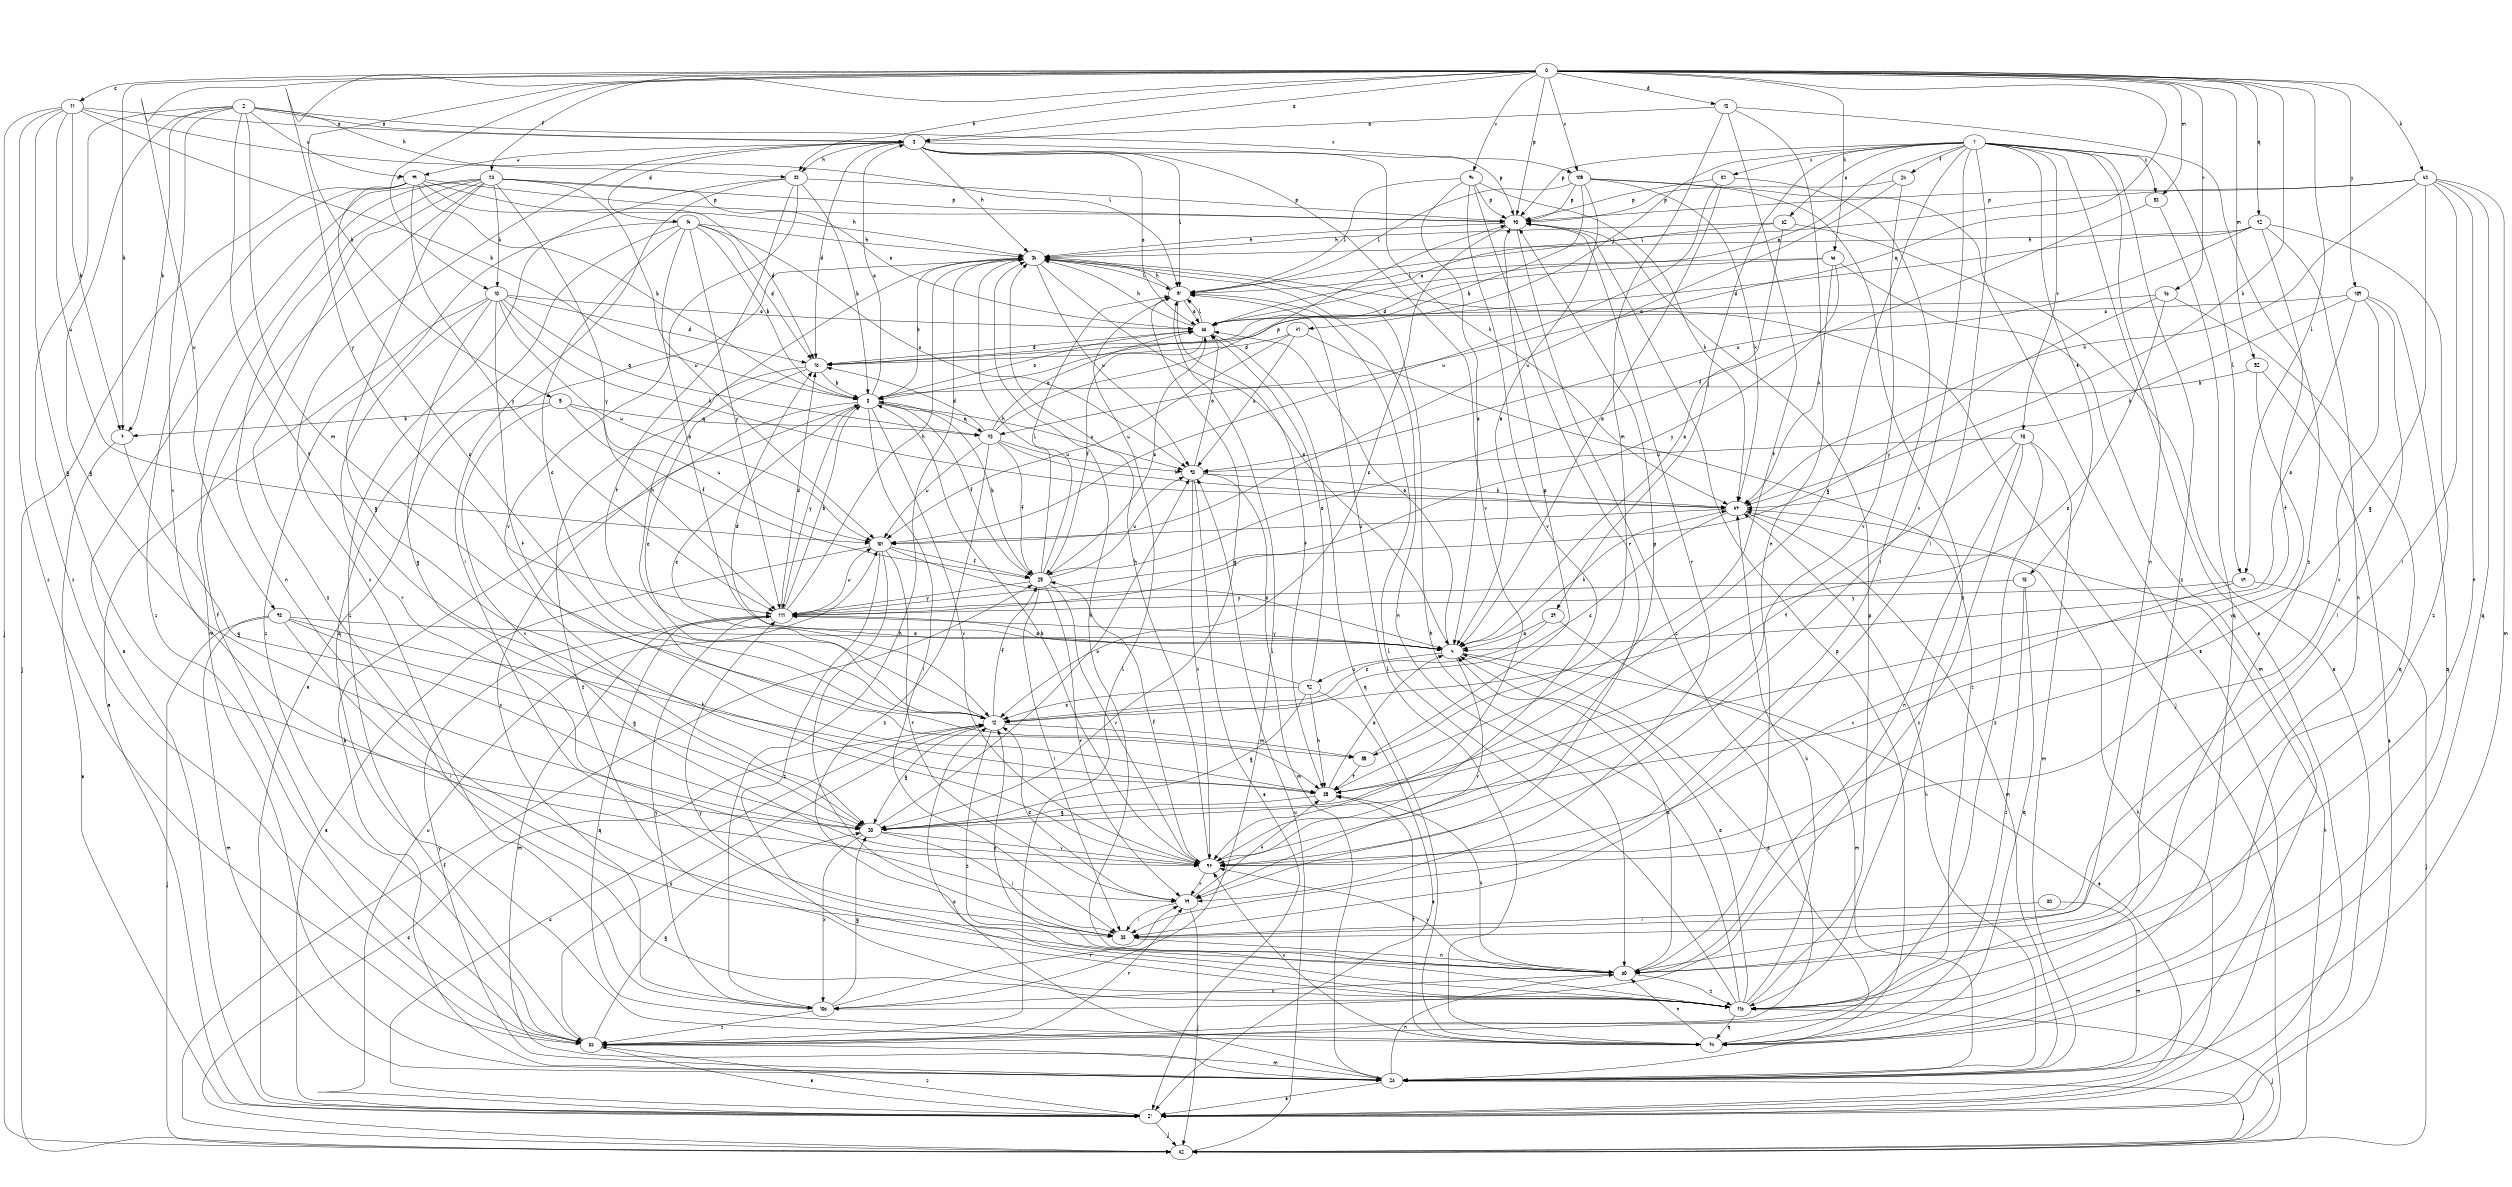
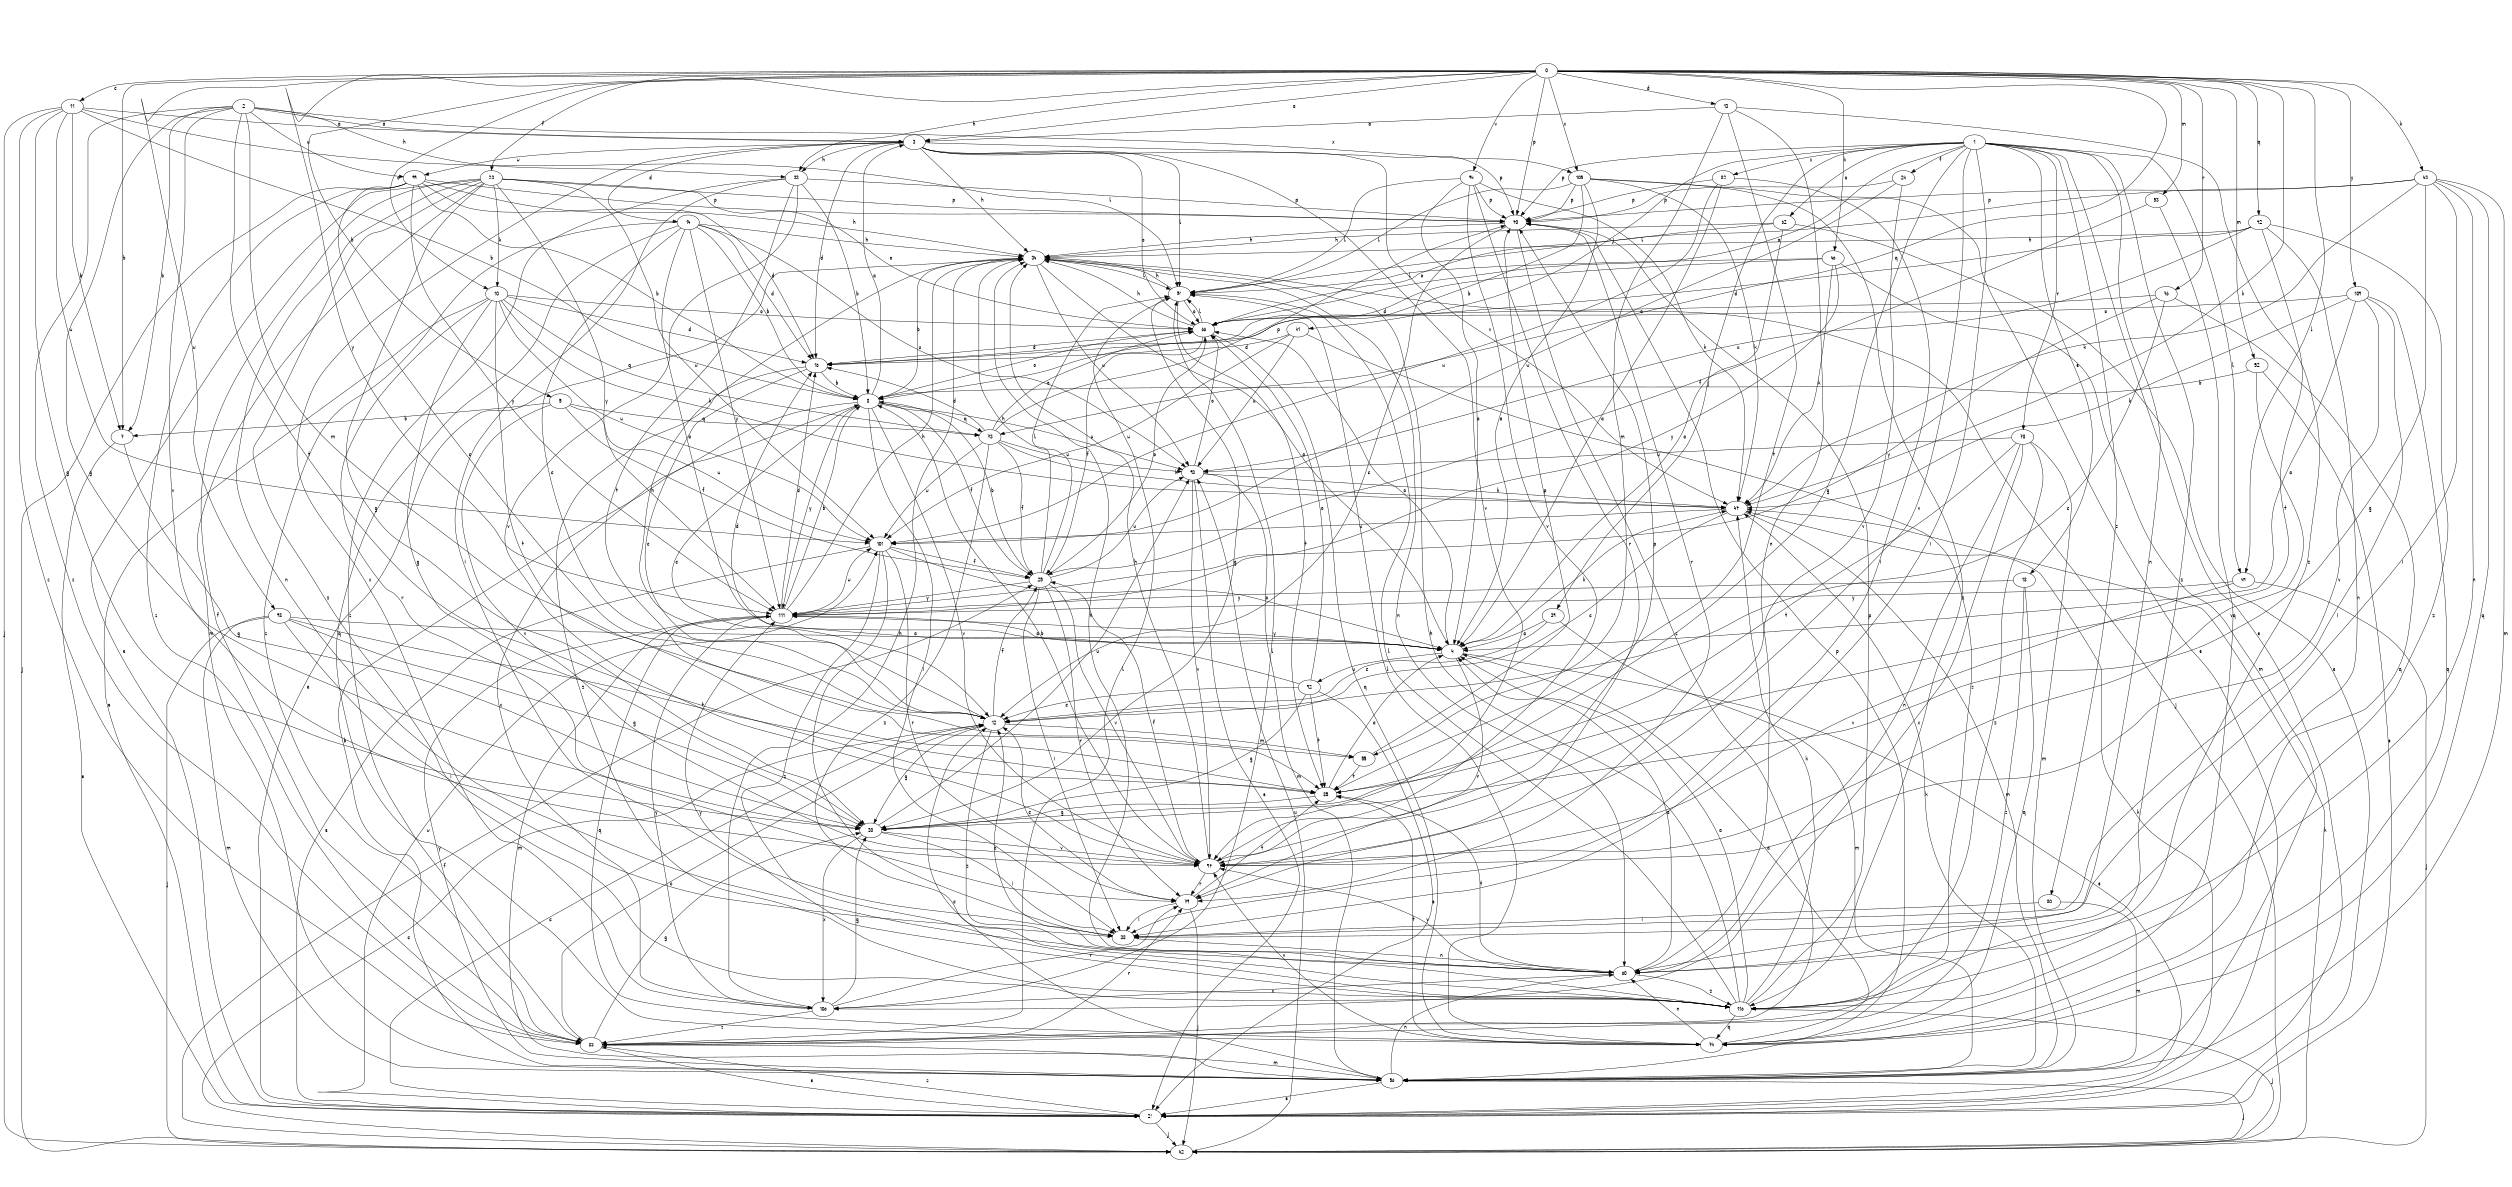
edge "1" -> "53": now "1" -> "80"
edge "3" -> "47": label "k" -> "v"
edge "92" -> "85": label "h" -> "t"
node "26": label "26" -> "56"
